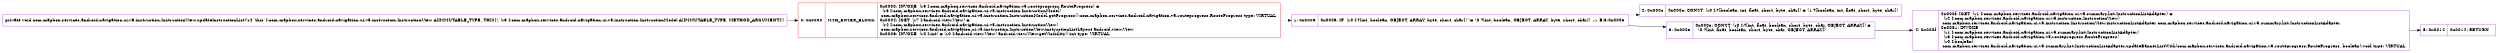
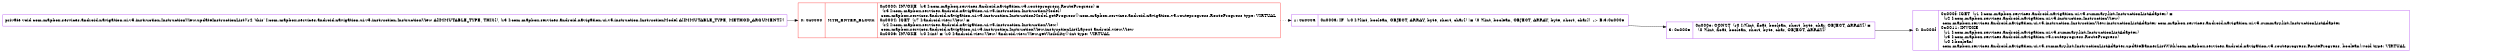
node "2: 0x000c": removed
node "4: 0x000f": text "0x0081: INVOKE" -> "0x0011: INVOKE"
node "5: 0x0014": removed
